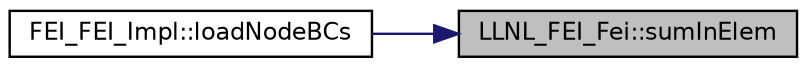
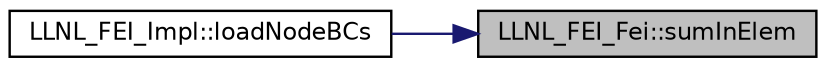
node "FEI_FEI_Impl::loadNodeBCs": label "FEI_FEI_Impl::loadNodeBCs" -> "LLNL_FEI_Impl::loadNodeBCs"
